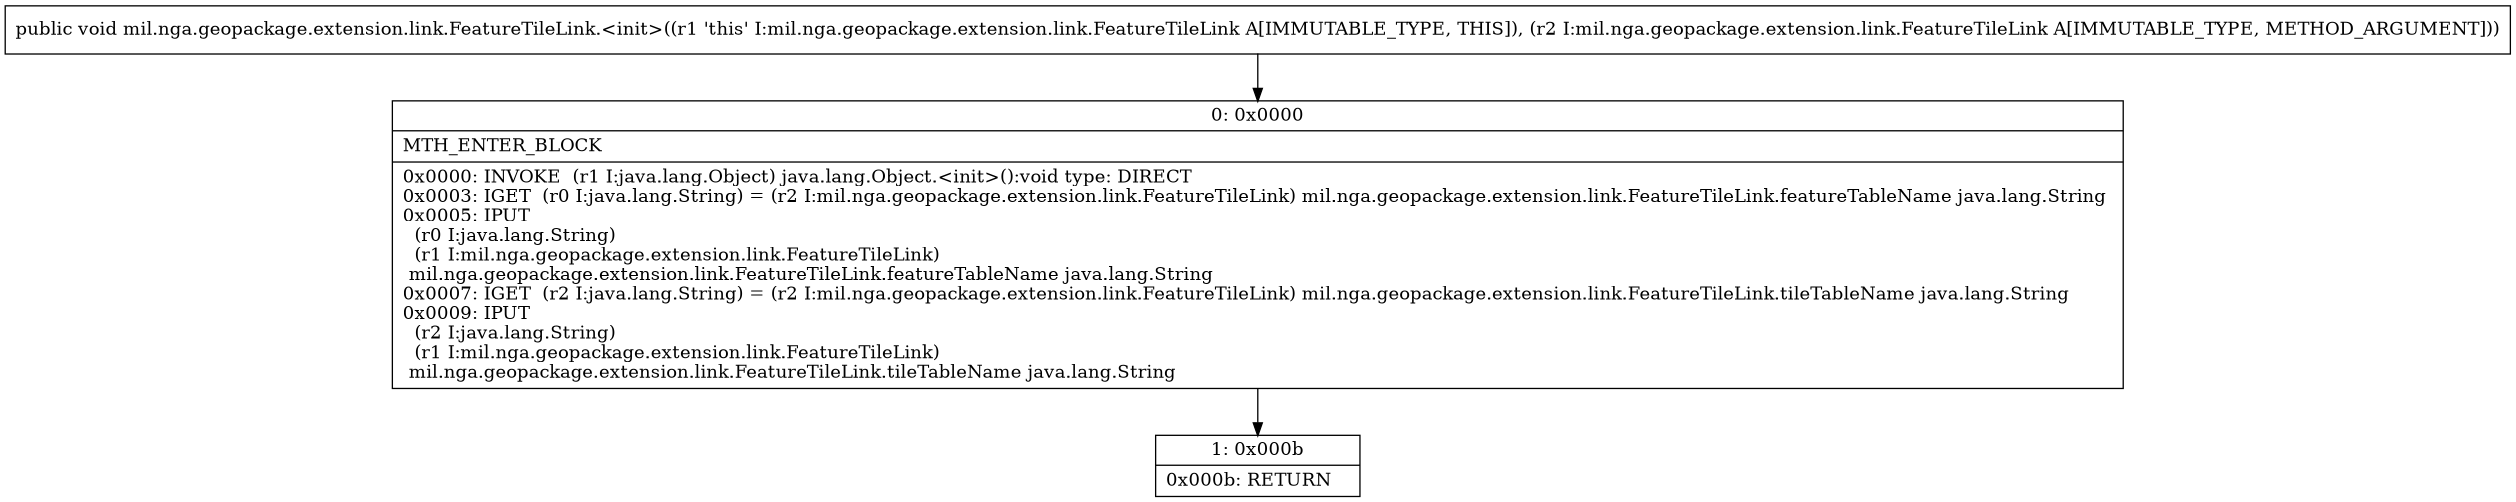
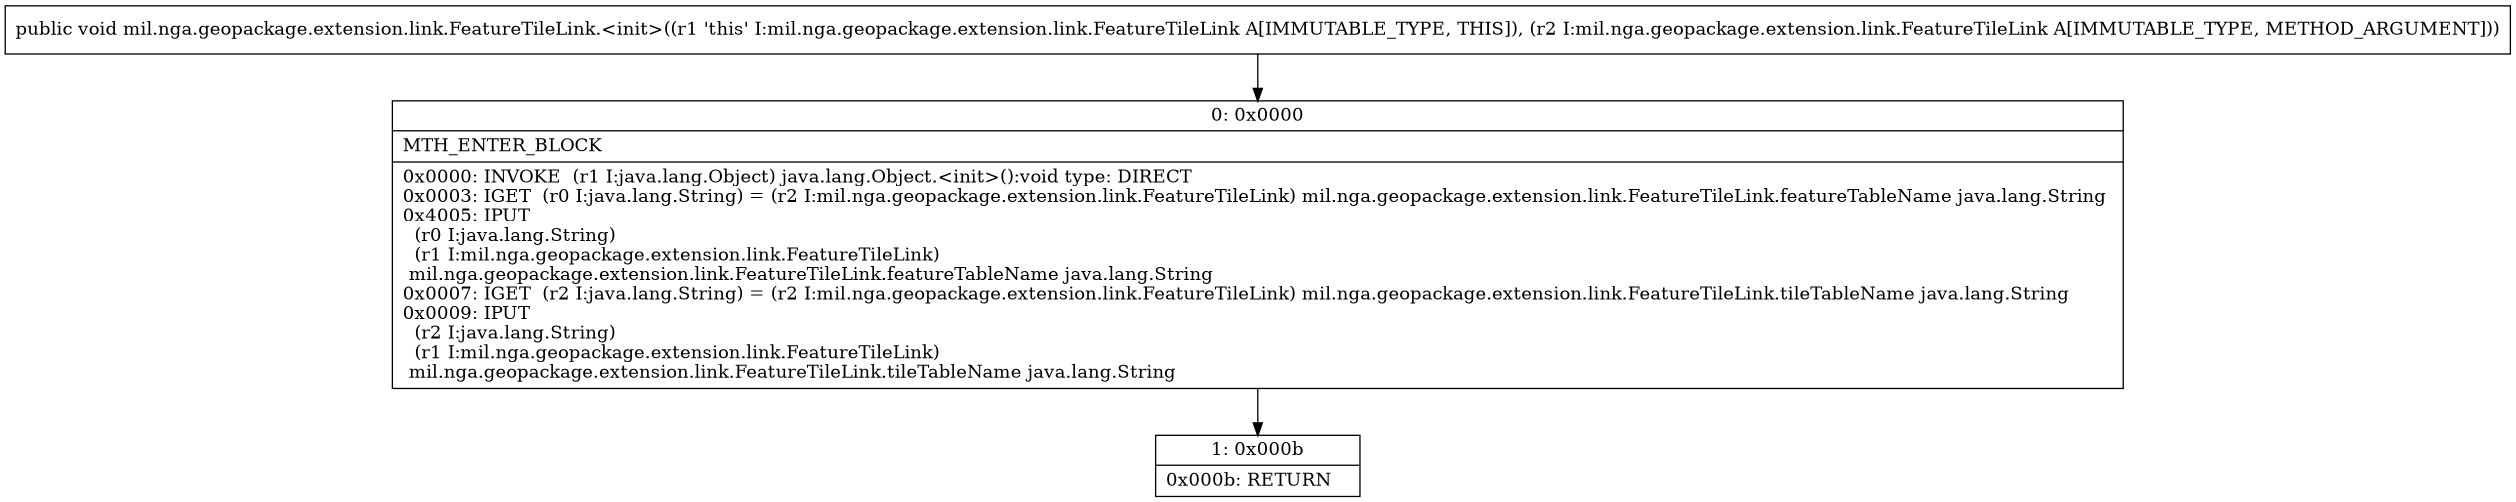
node "0: 0x0000": text "0x0005: IPUT" -> "0x4005: IPUT"
